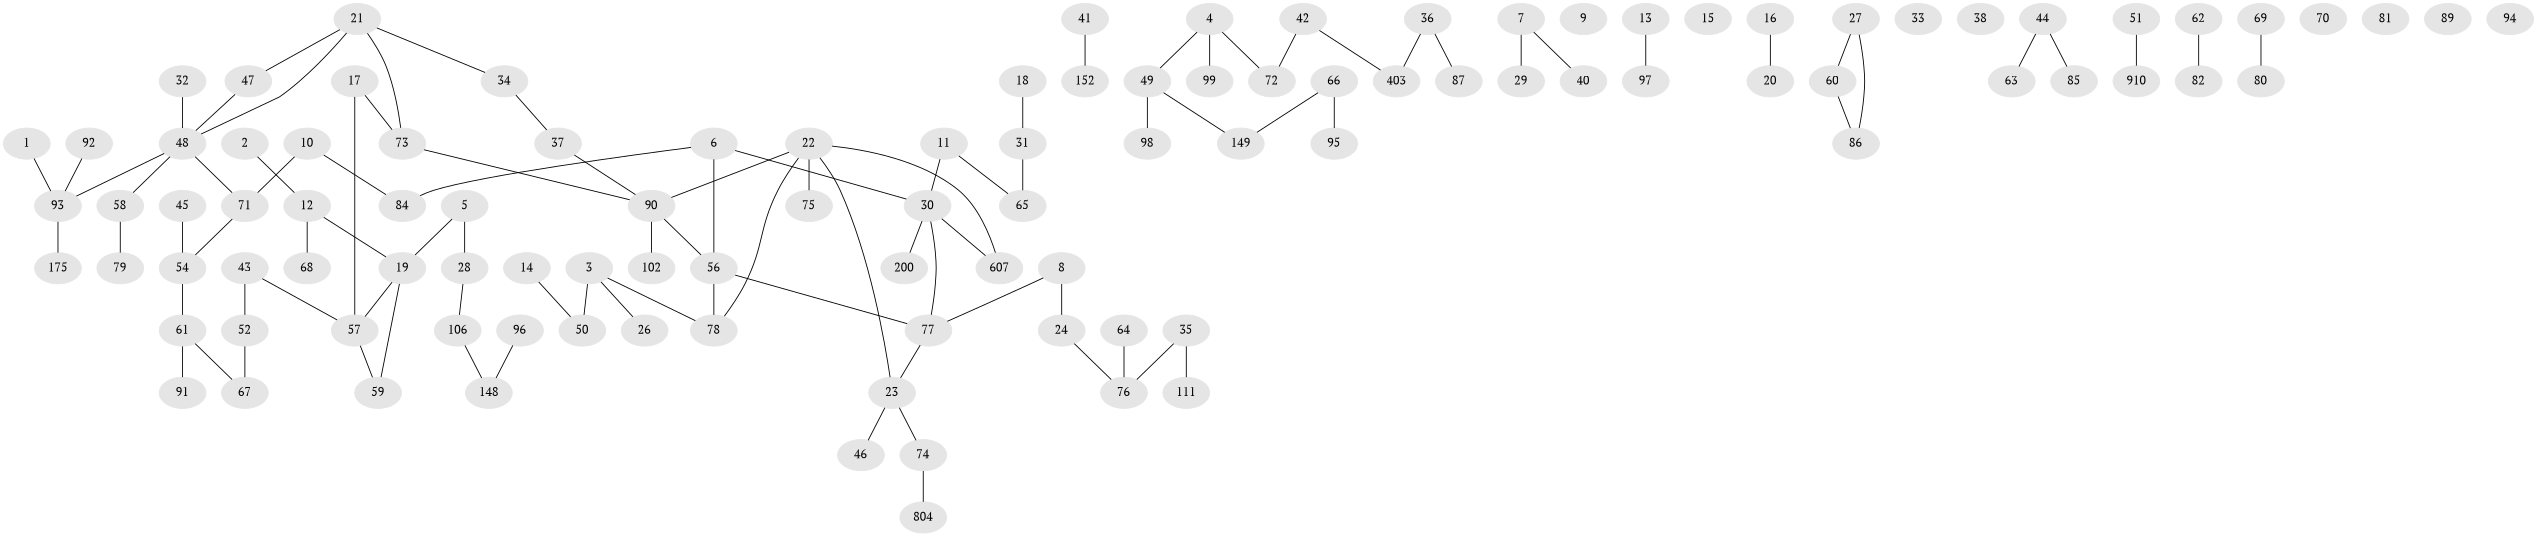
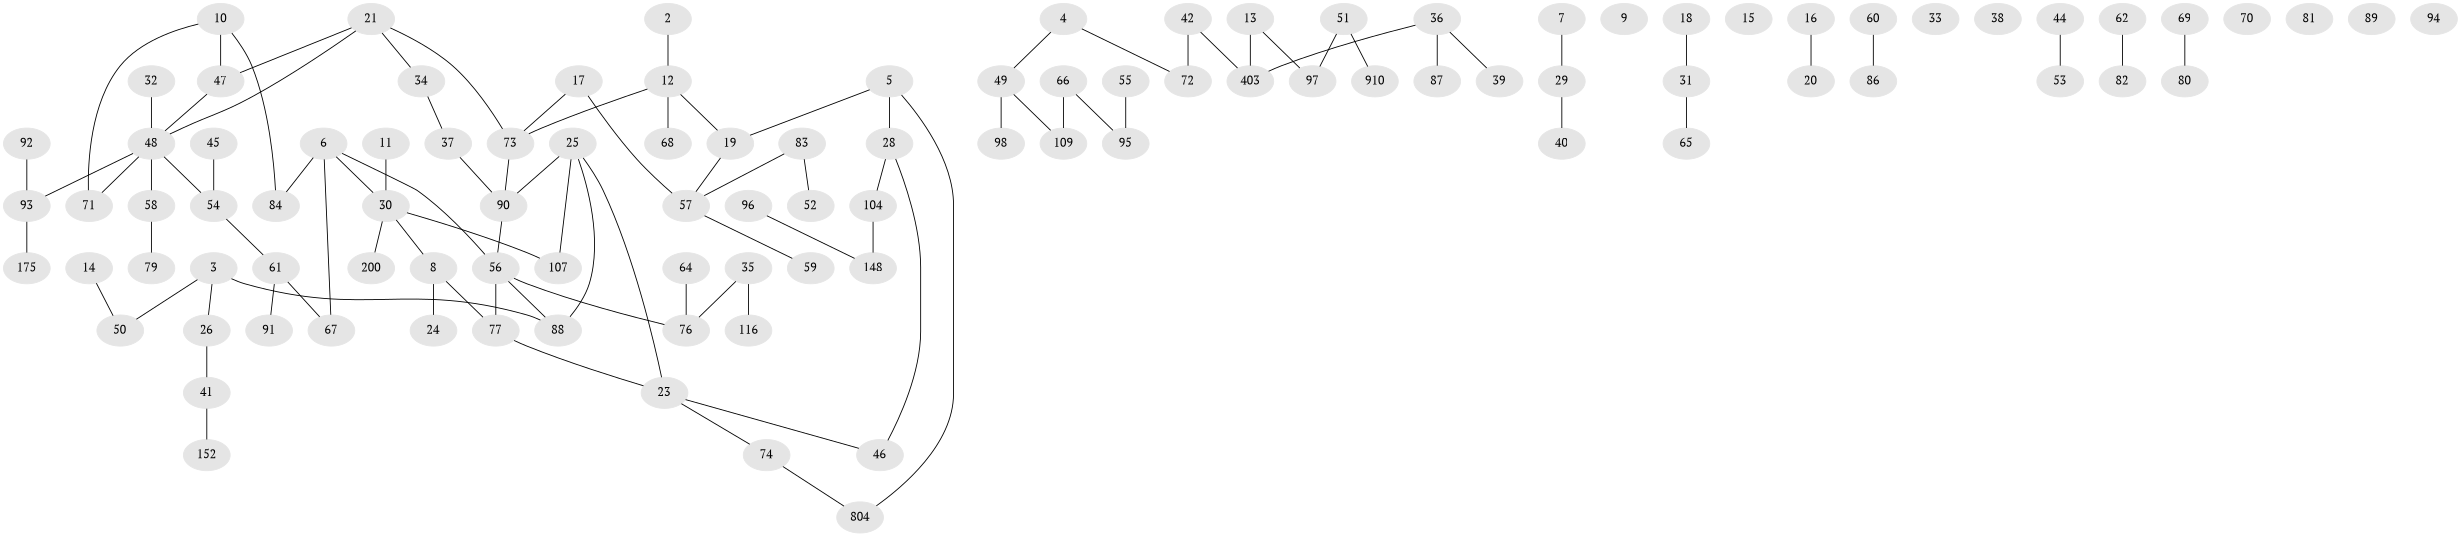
node "27": removed
edge "10" -- "47": added
edge "13" -- "403": added
edge "7" -- "40": now "29" -- "40"
edge "51" -- "97": added
node "55": added
node "99": removed
node "39": added
node "63": label "63" -> "53"
node "85": removed
edge "12" -- "73": added
node "1": removed
node "22": label "22" -> "25"
node "149": label "149" -> "109"
edge "11" -- "65": removed
node "75": removed
edge "71" -- "54": now "48" -- "54"
node "43": label "43" -> "83"
node "102": removed
edge "30" -- "77": now "30" -- "8"
node "607": label "607" -> "107"
edge "28" -- "46": added
edge "5" -- "804": added
edge "19" -- "59": removed
node "106": label "106" -> "104"
node "78": label "78" -> "88"
edge "26" -- "41": added
edge "52" -- "67": now "6" -- "67"
edge "24" -- "76": now "56" -- "76"
node "111": label "111" -> "116"
